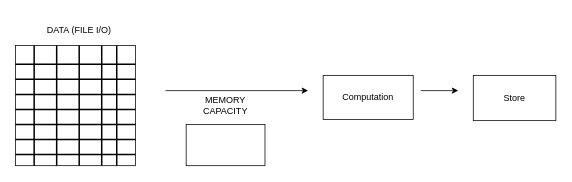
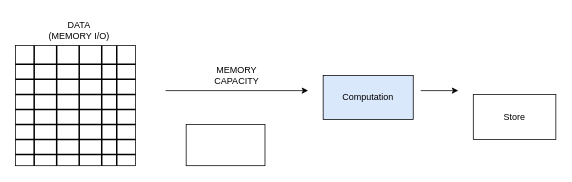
node "DATA (FILE I/O)": label "DATA (FILE I/O)" -> "DATA (MEMORY I/O)"
node "Computation": fillcolor #ffffff -> #dae8fc
node "Store": moved (514, 98) -> (514, 117)
node "MEMORY CAPACITY": moved (225, 105) -> (237, 75)
